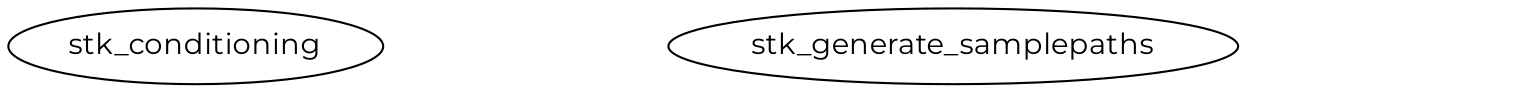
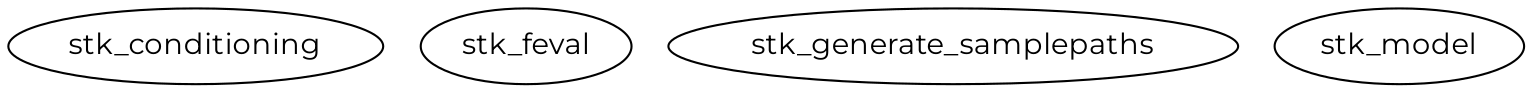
node "stk_feval": added
node "stk_model": added
